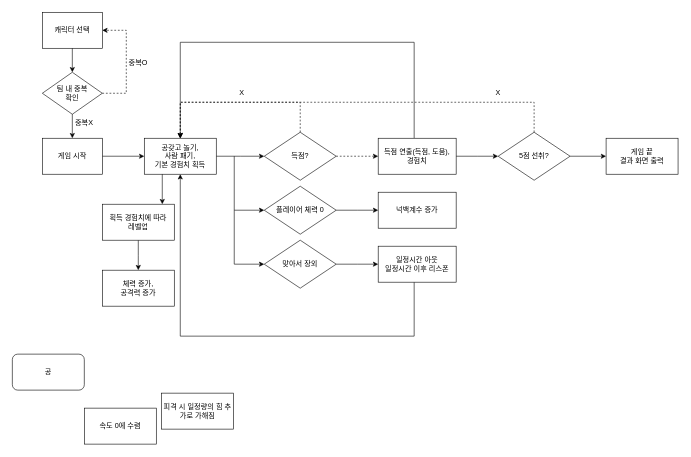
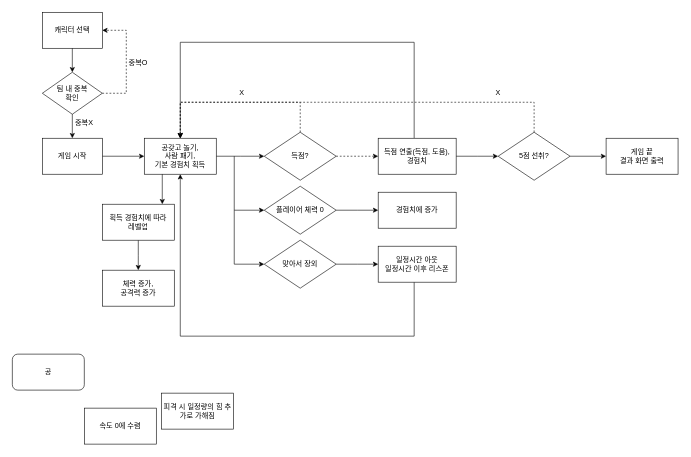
node "넉백계수 증가": label "넉백계수 증가" -> "경험치에 증가"
